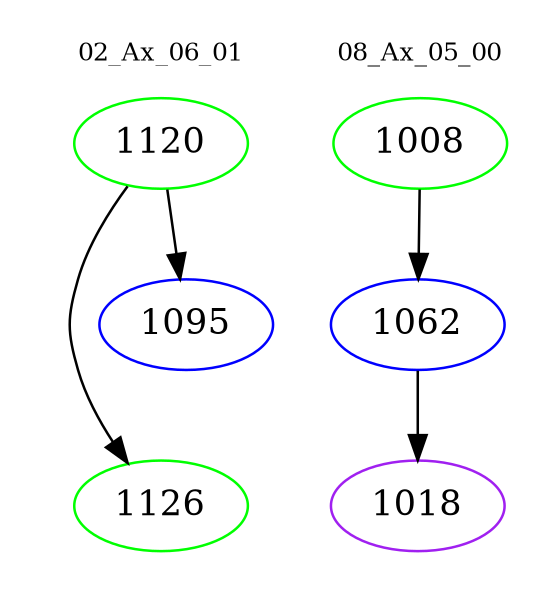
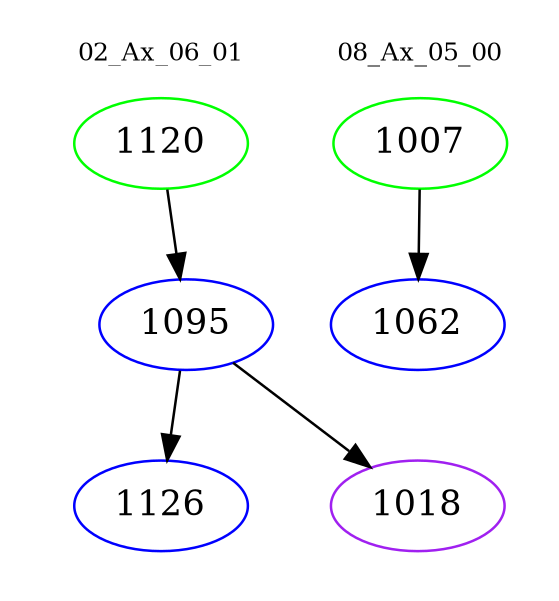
node "1008": label "1008" -> "1007"
edge "1120" -> "1126": now "1095" -> "1126"
edge "1062" -> "1018": now "1095" -> "1018"
node "1126": color green -> blue
